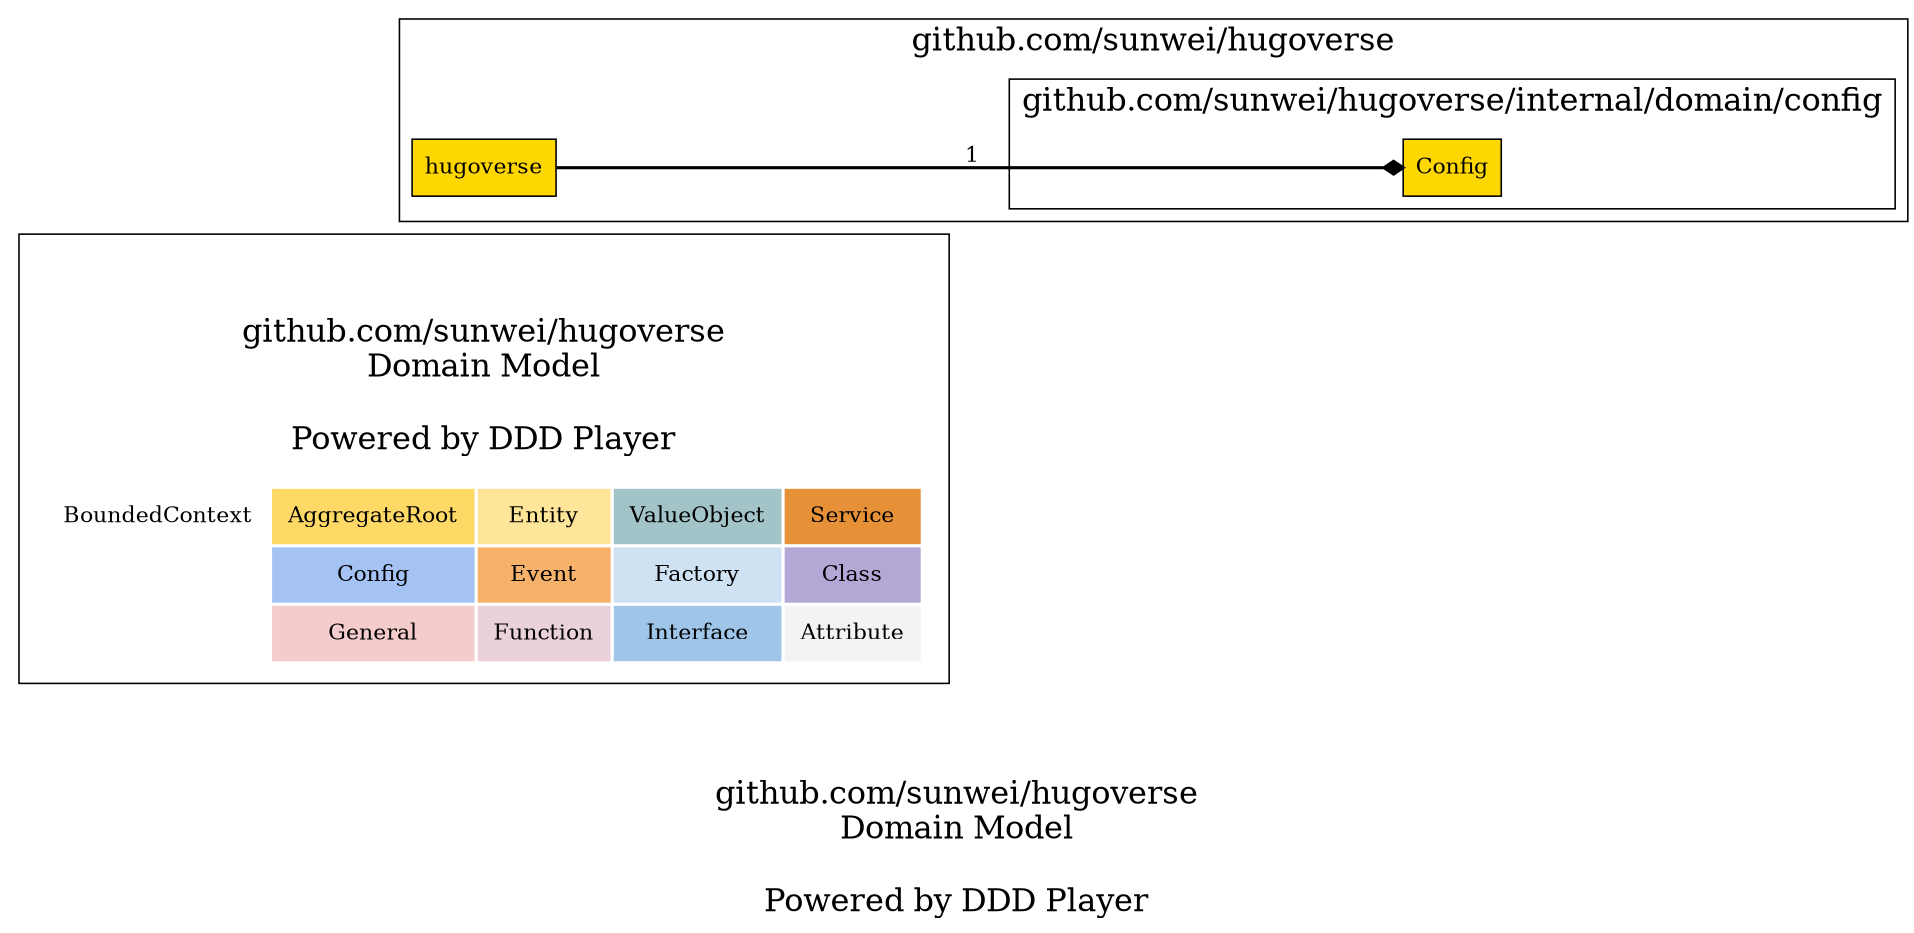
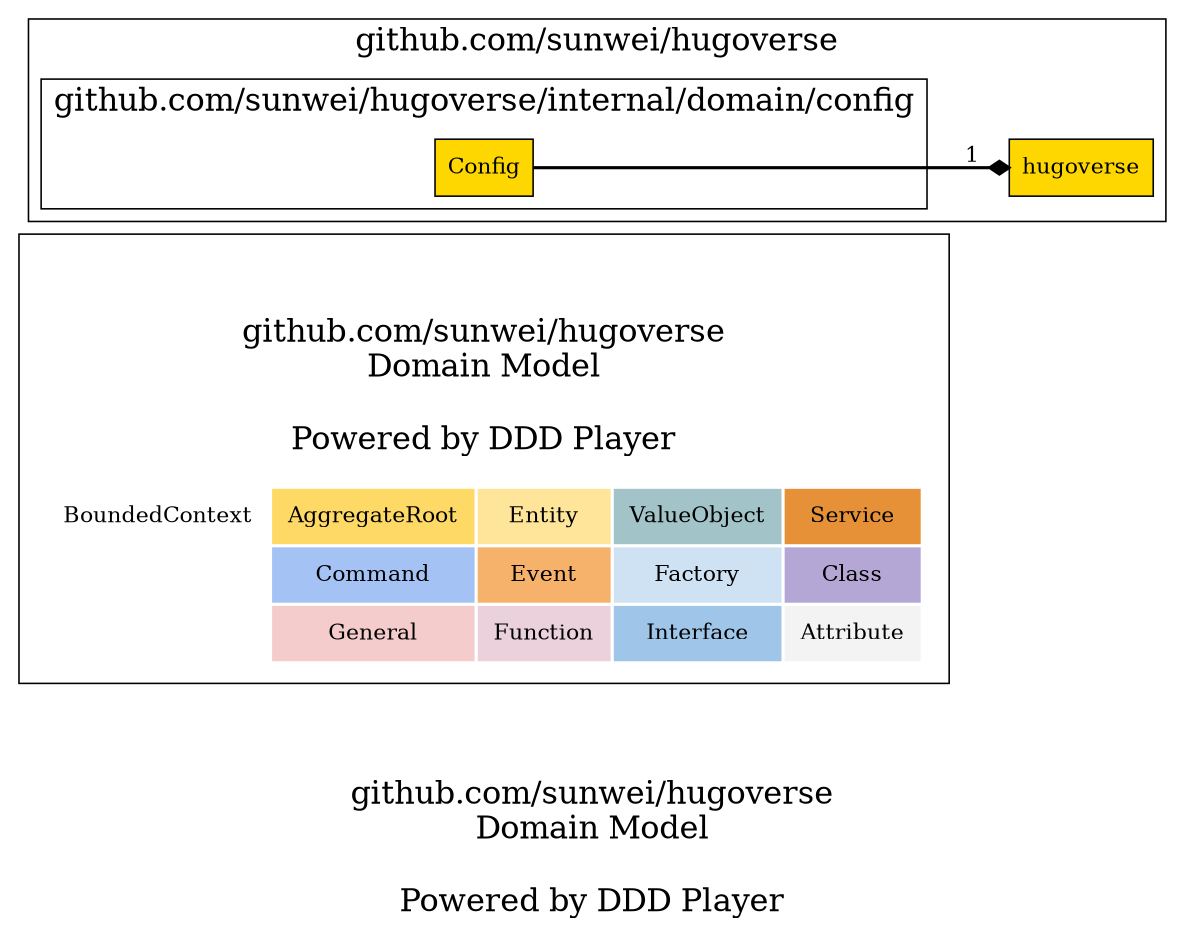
edge "hugoverse" -> "Config": reversed
node "BoundedContext": text "Config" -> "Command"
